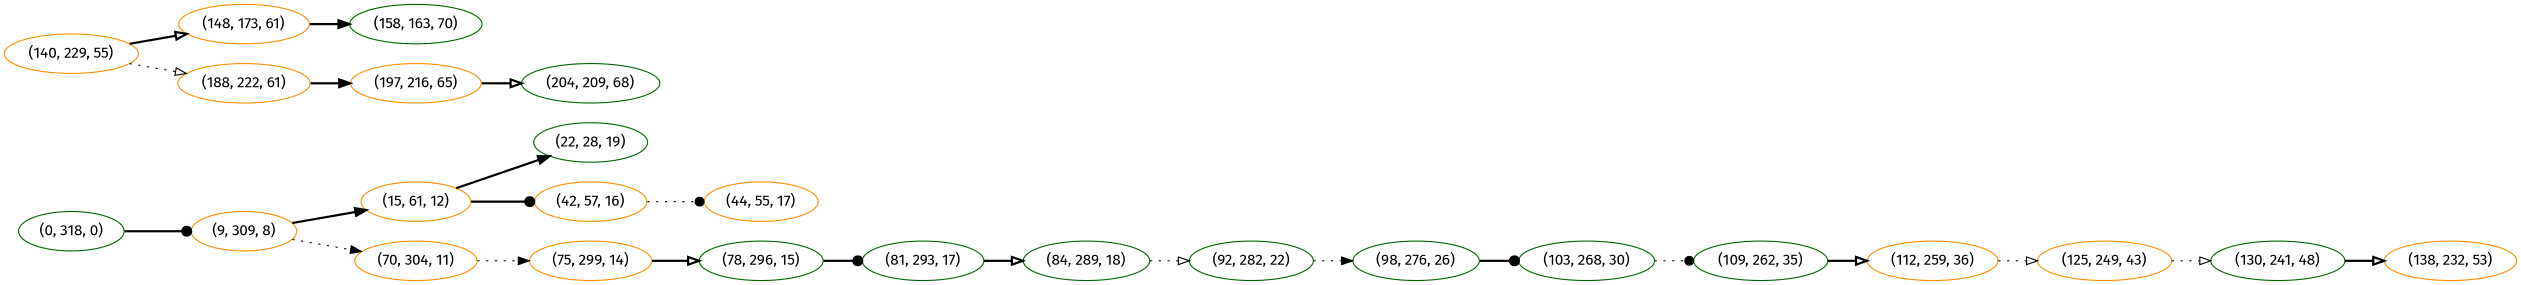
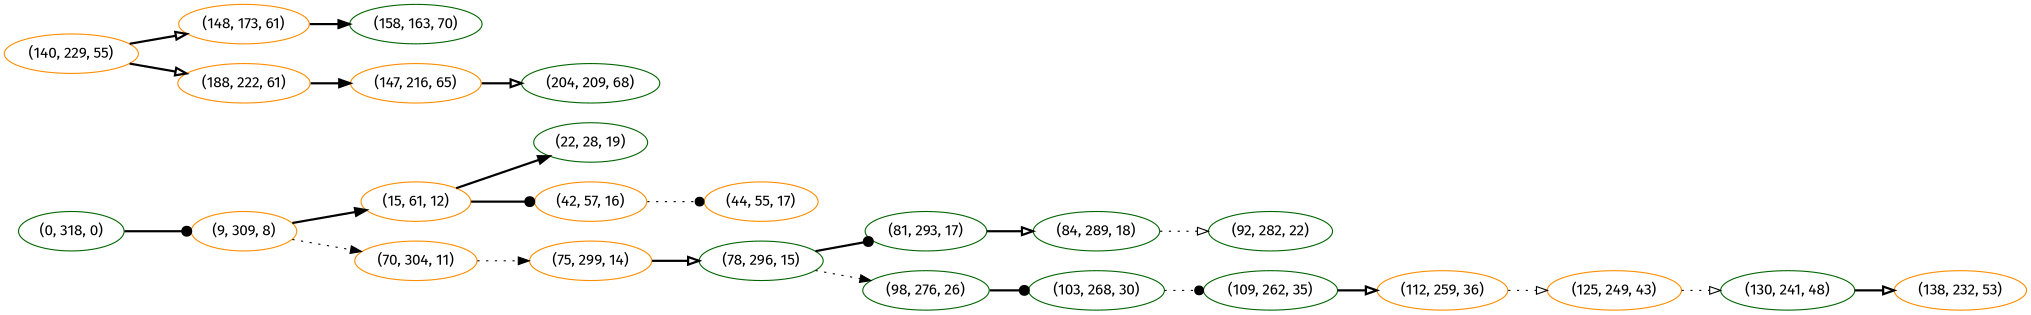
edge "(140, 229, 55)" -> "(188, 222, 61)": style dotted -> bold
node "(197, 216, 65)": label "(197, 216, 65)" -> "(147, 216, 65)"
edge "(92, 282, 22)" -> "(98, 276, 26)": now "(78, 296, 15)" -> "(98, 276, 26)"
